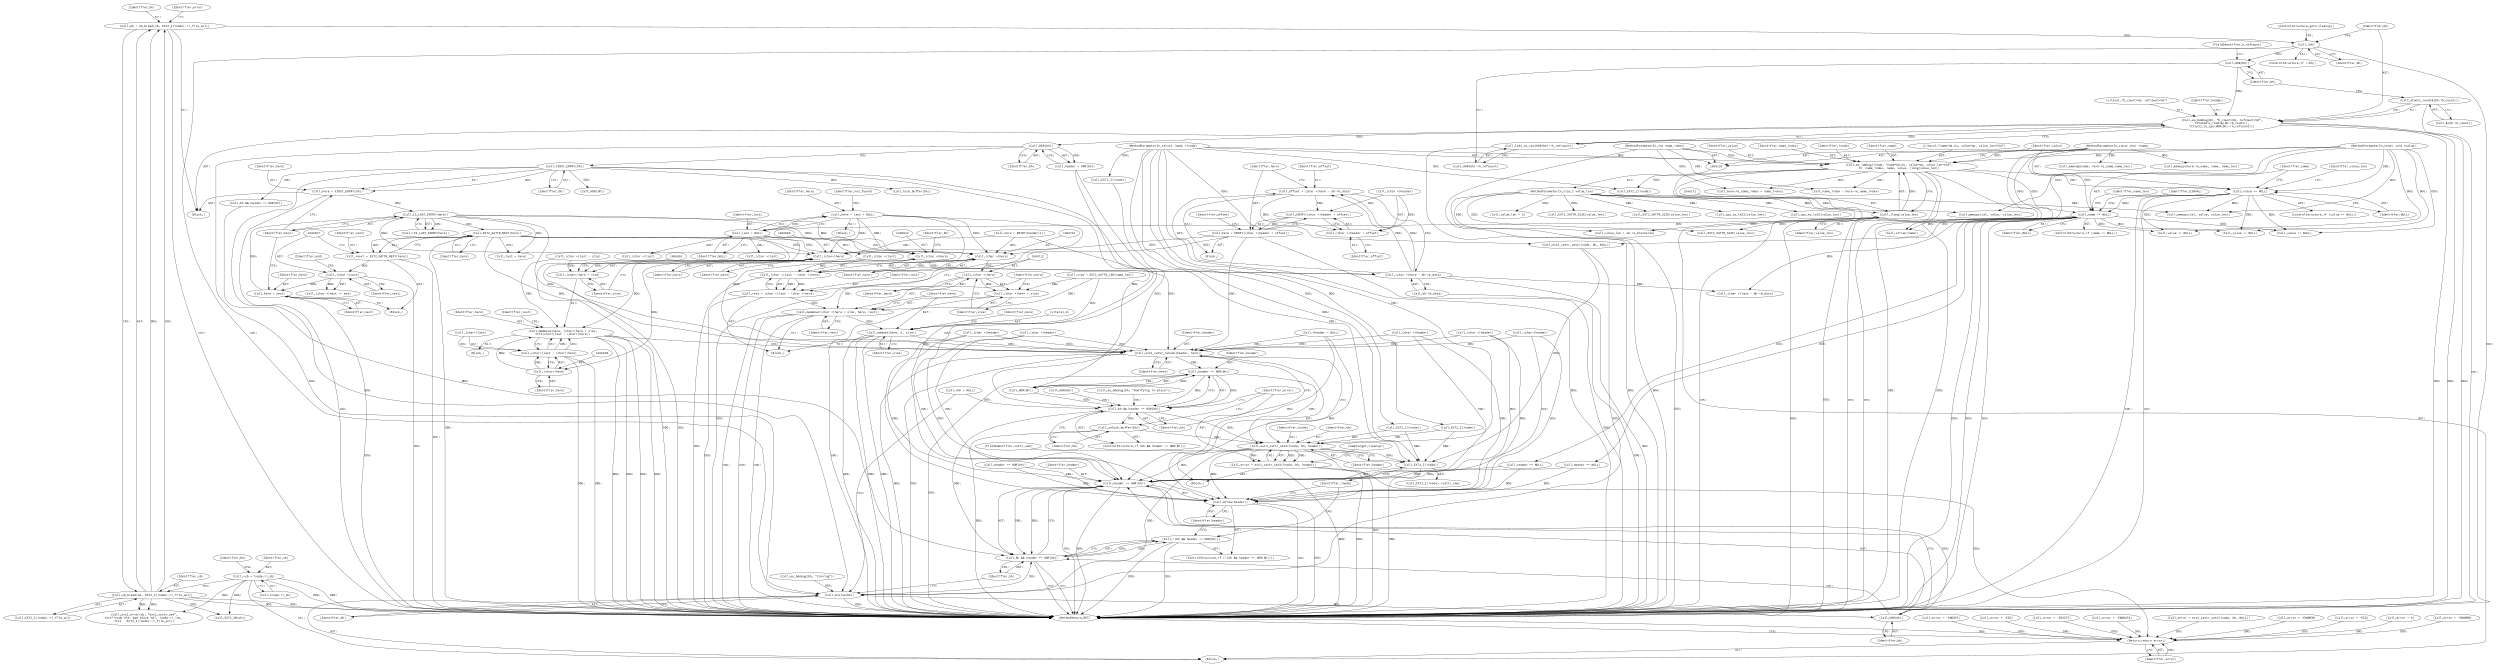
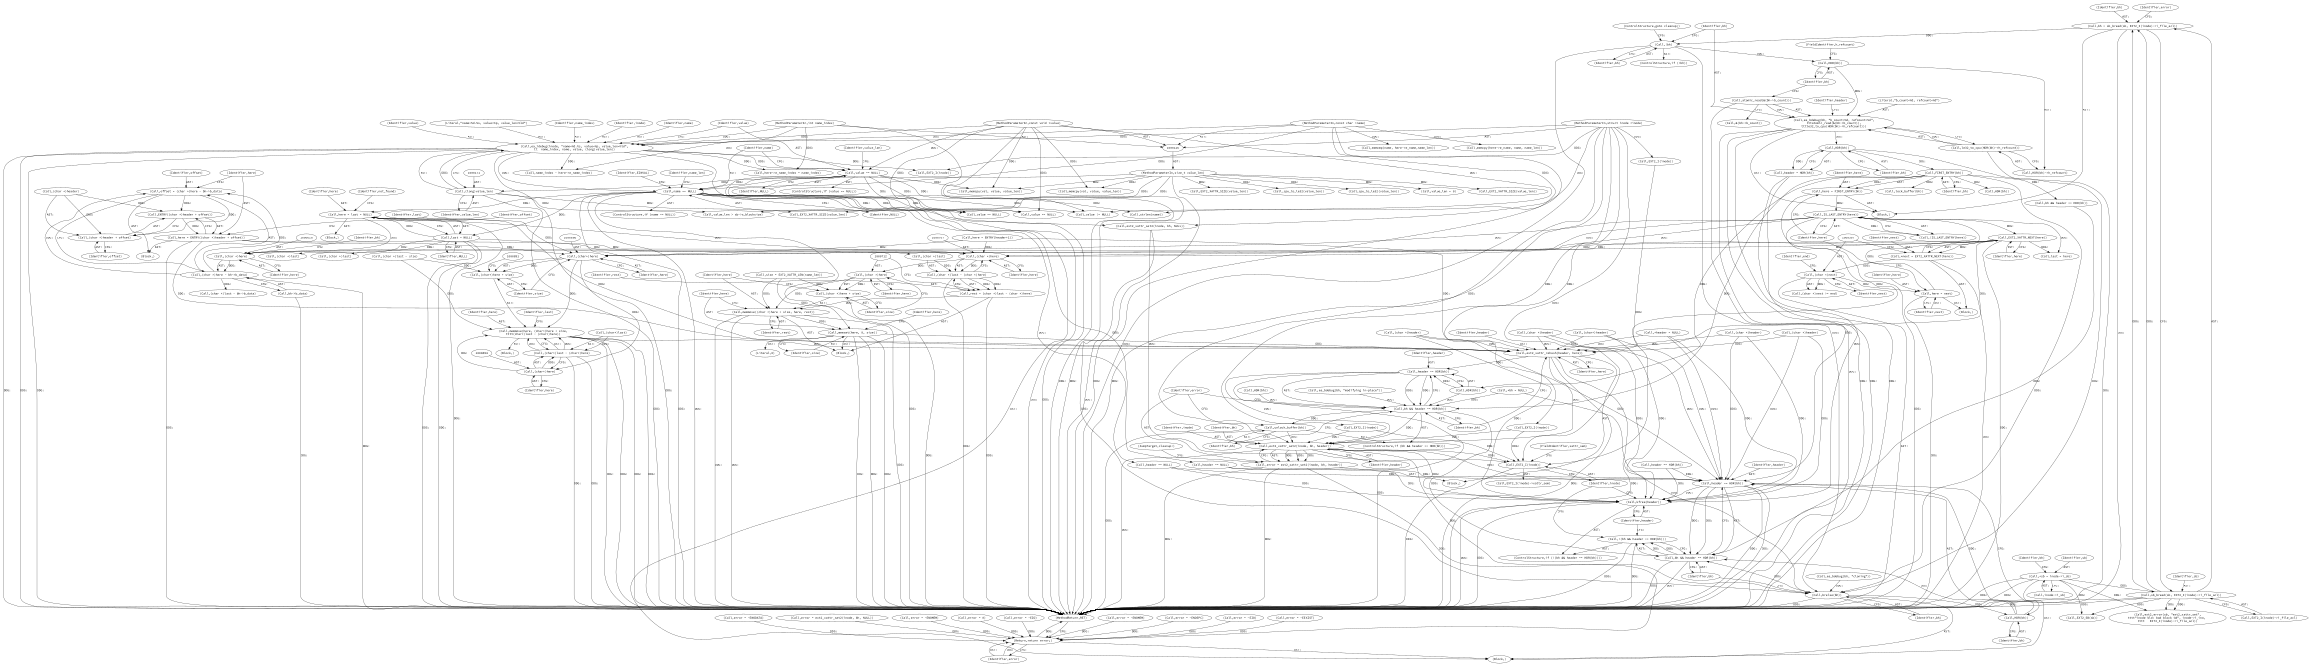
edge "(Call,&(bh->b_count))" -> "(Call,atomic_read(&(bh->b_count)))": removed, label "AST:"
edge "(Call,name == NULL)" -> "(Call,(char *)last - bh->b_data)": now "(Call,name == NULL)" -> "(Call,here = last = NULL)"
edge "(Literal,0)" -> "(Call,memset(here, 0, size))": reversed
edge "(Call,(char *)next)" -> "(MethodReturn,RET)": label "DDG: " -> "AST: "
edge "(Call,sb_bread(sb, EXT2_I(inode)->i_file_acl))" -> "(Call,EXT2_I(inode)->i_file_acl)": label "AST: " -> "CFG: "
